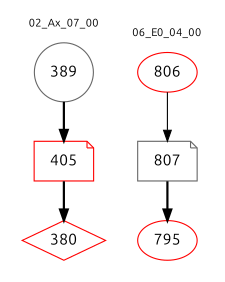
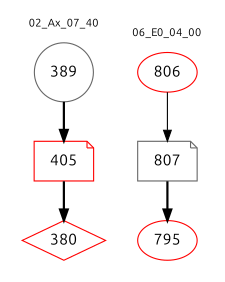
cluster "02_Ax_07_00": label "02_Ax_07_00" -> "02_Ax_07_40"
